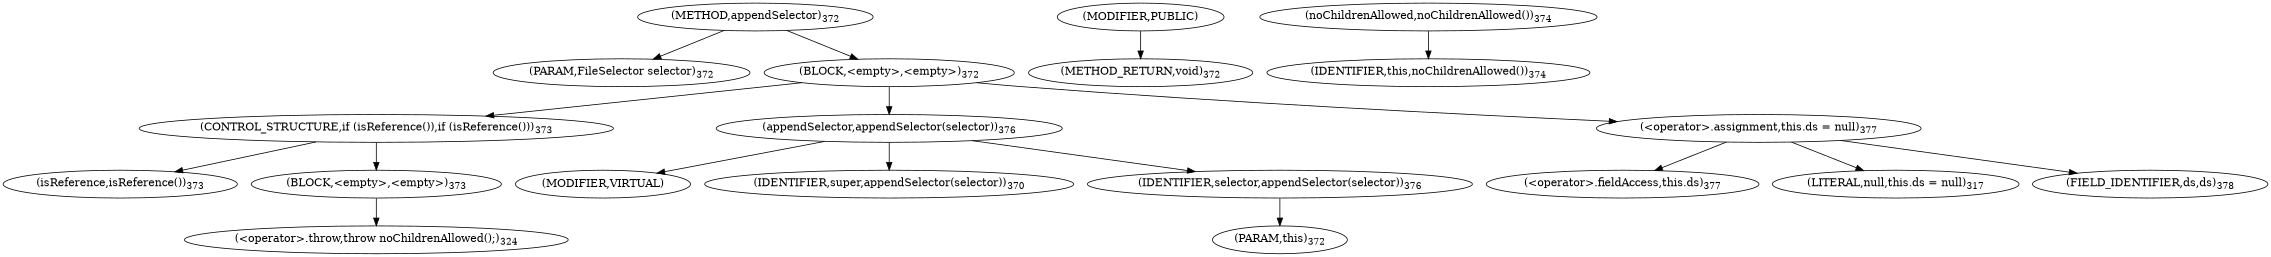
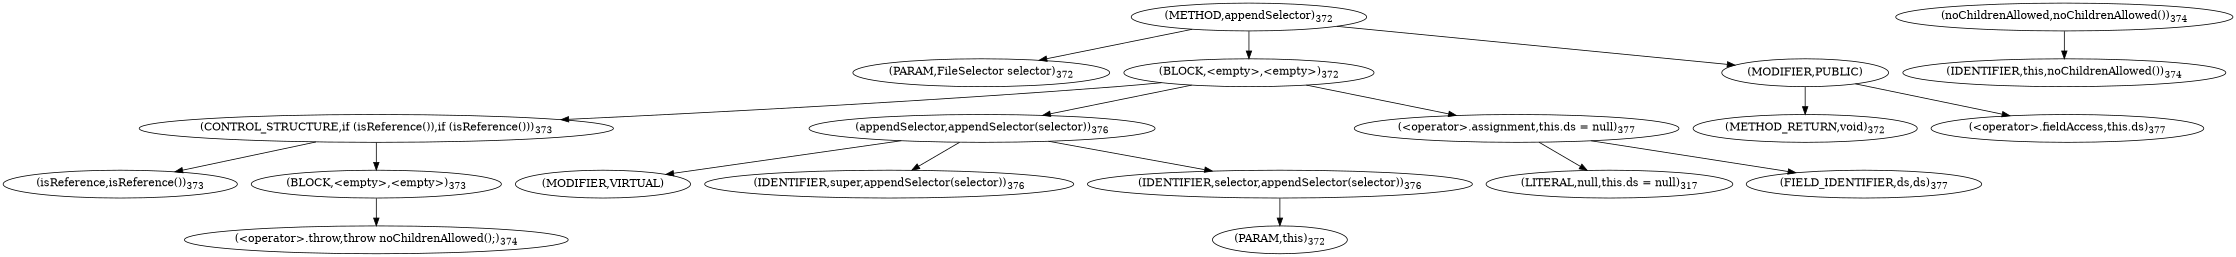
edge "(METHOD,appendSelector)" -> "(MODIFIER,PUBLIC)": added
edge "(<operator>.assignment,this.ds = null)" -> "(<operator>.fieldAccess,this.ds)": now "(MODIFIER,PUBLIC)" -> "(<operator>.fieldAccess,this.ds)"
node "(IDENTIFIER,super,appendSelector(selector))": text "370" -> "376"
node "(FIELD_IDENTIFIER,ds,ds)": text "378" -> "377"
node "(<operator>.throw,throw noChildrenAllowed();)": text "324" -> "374"
